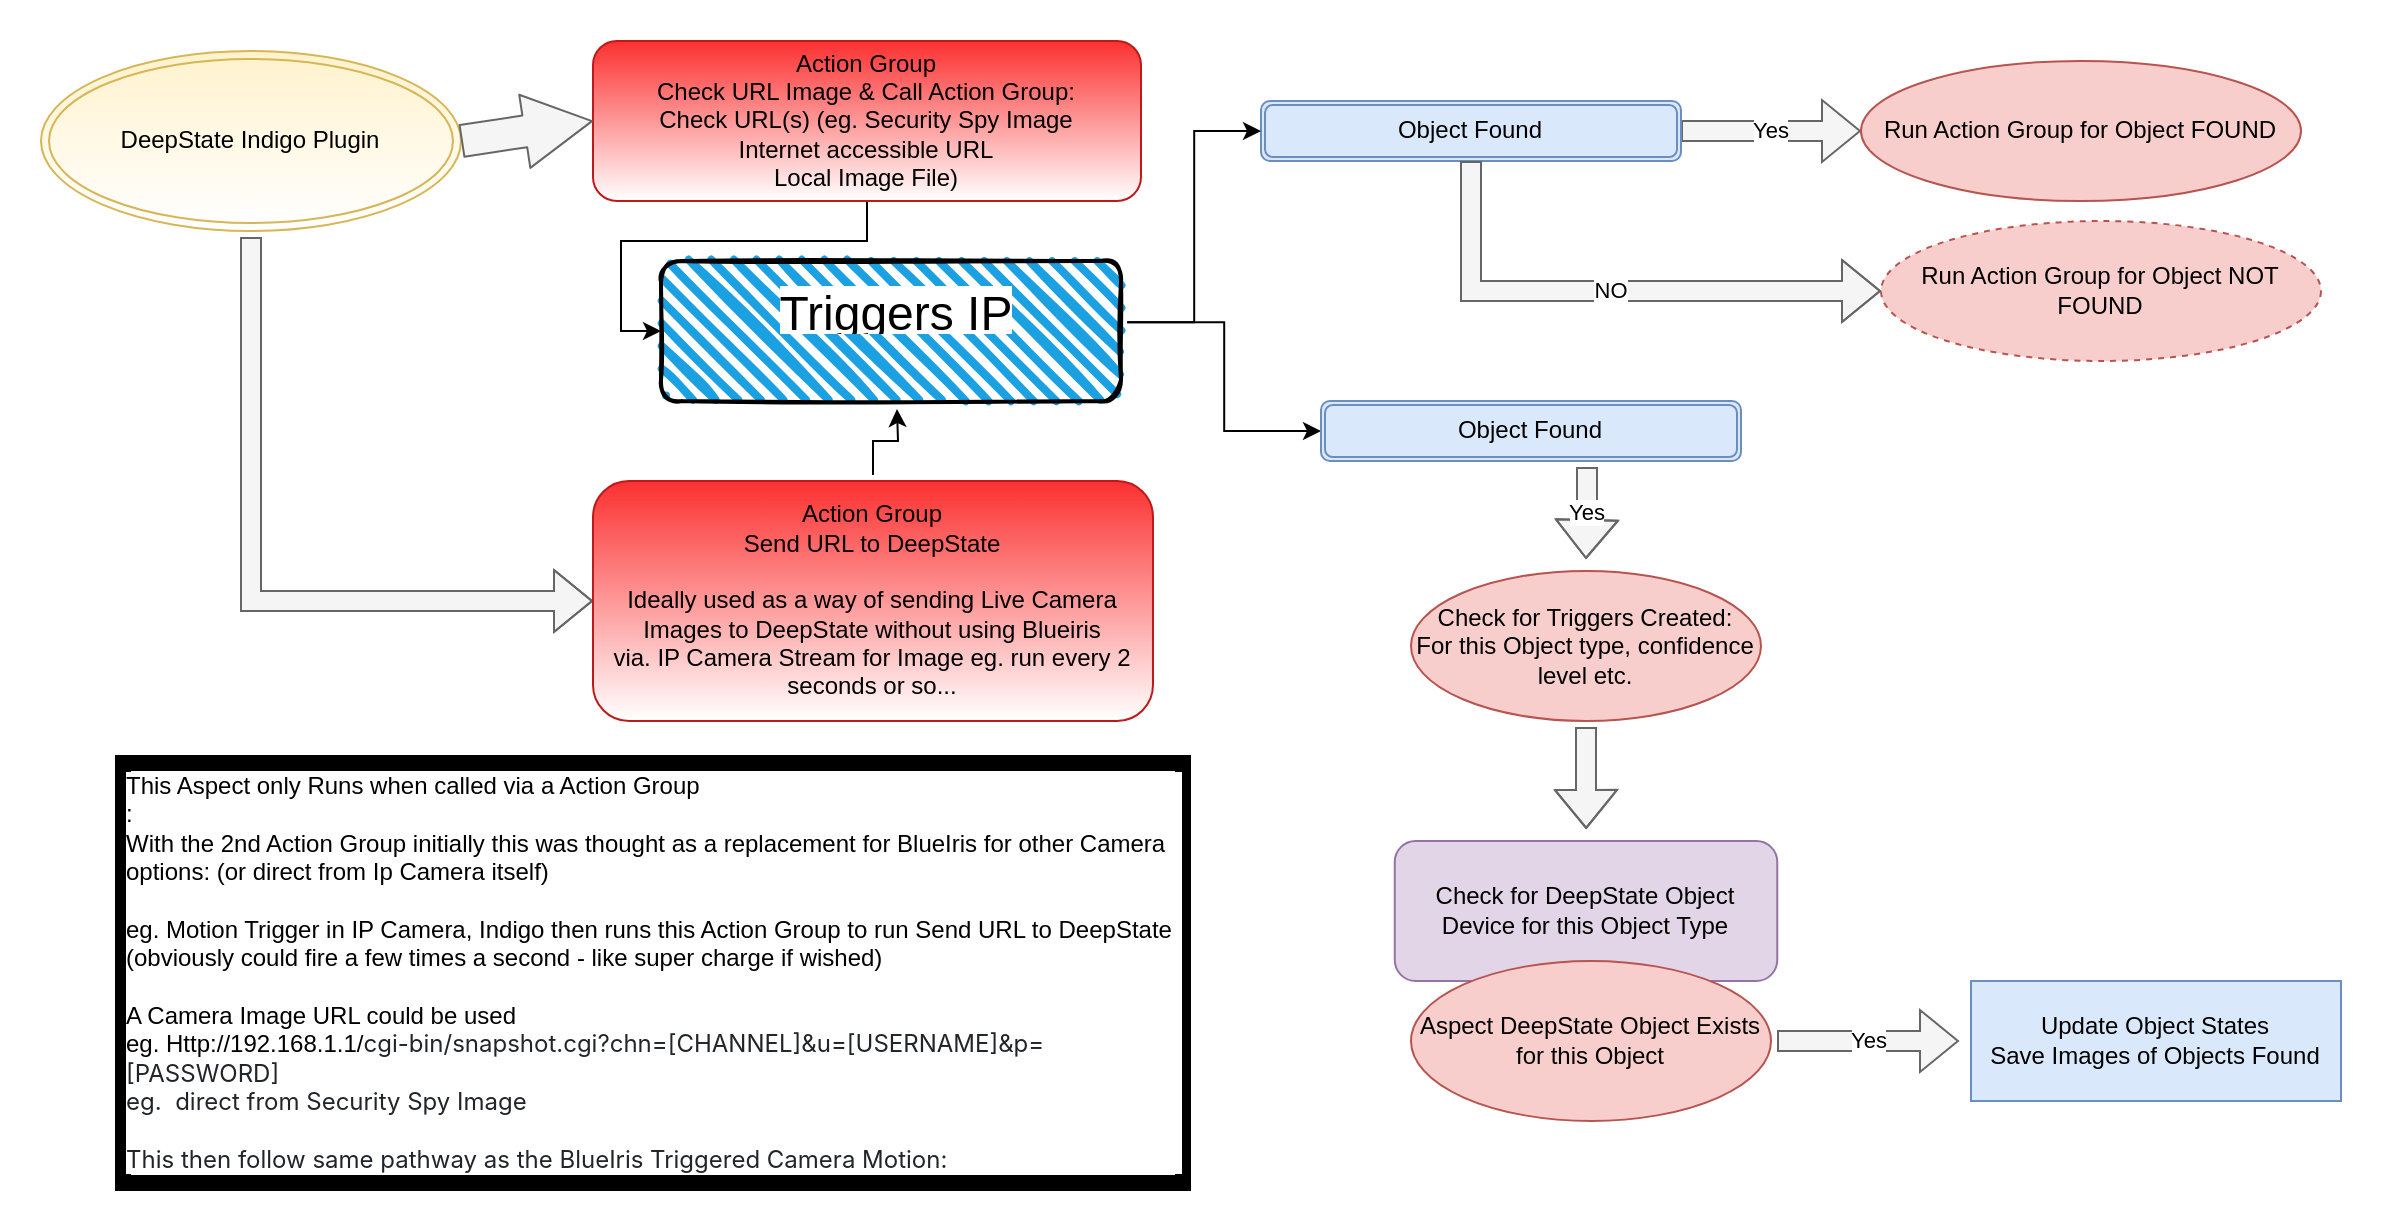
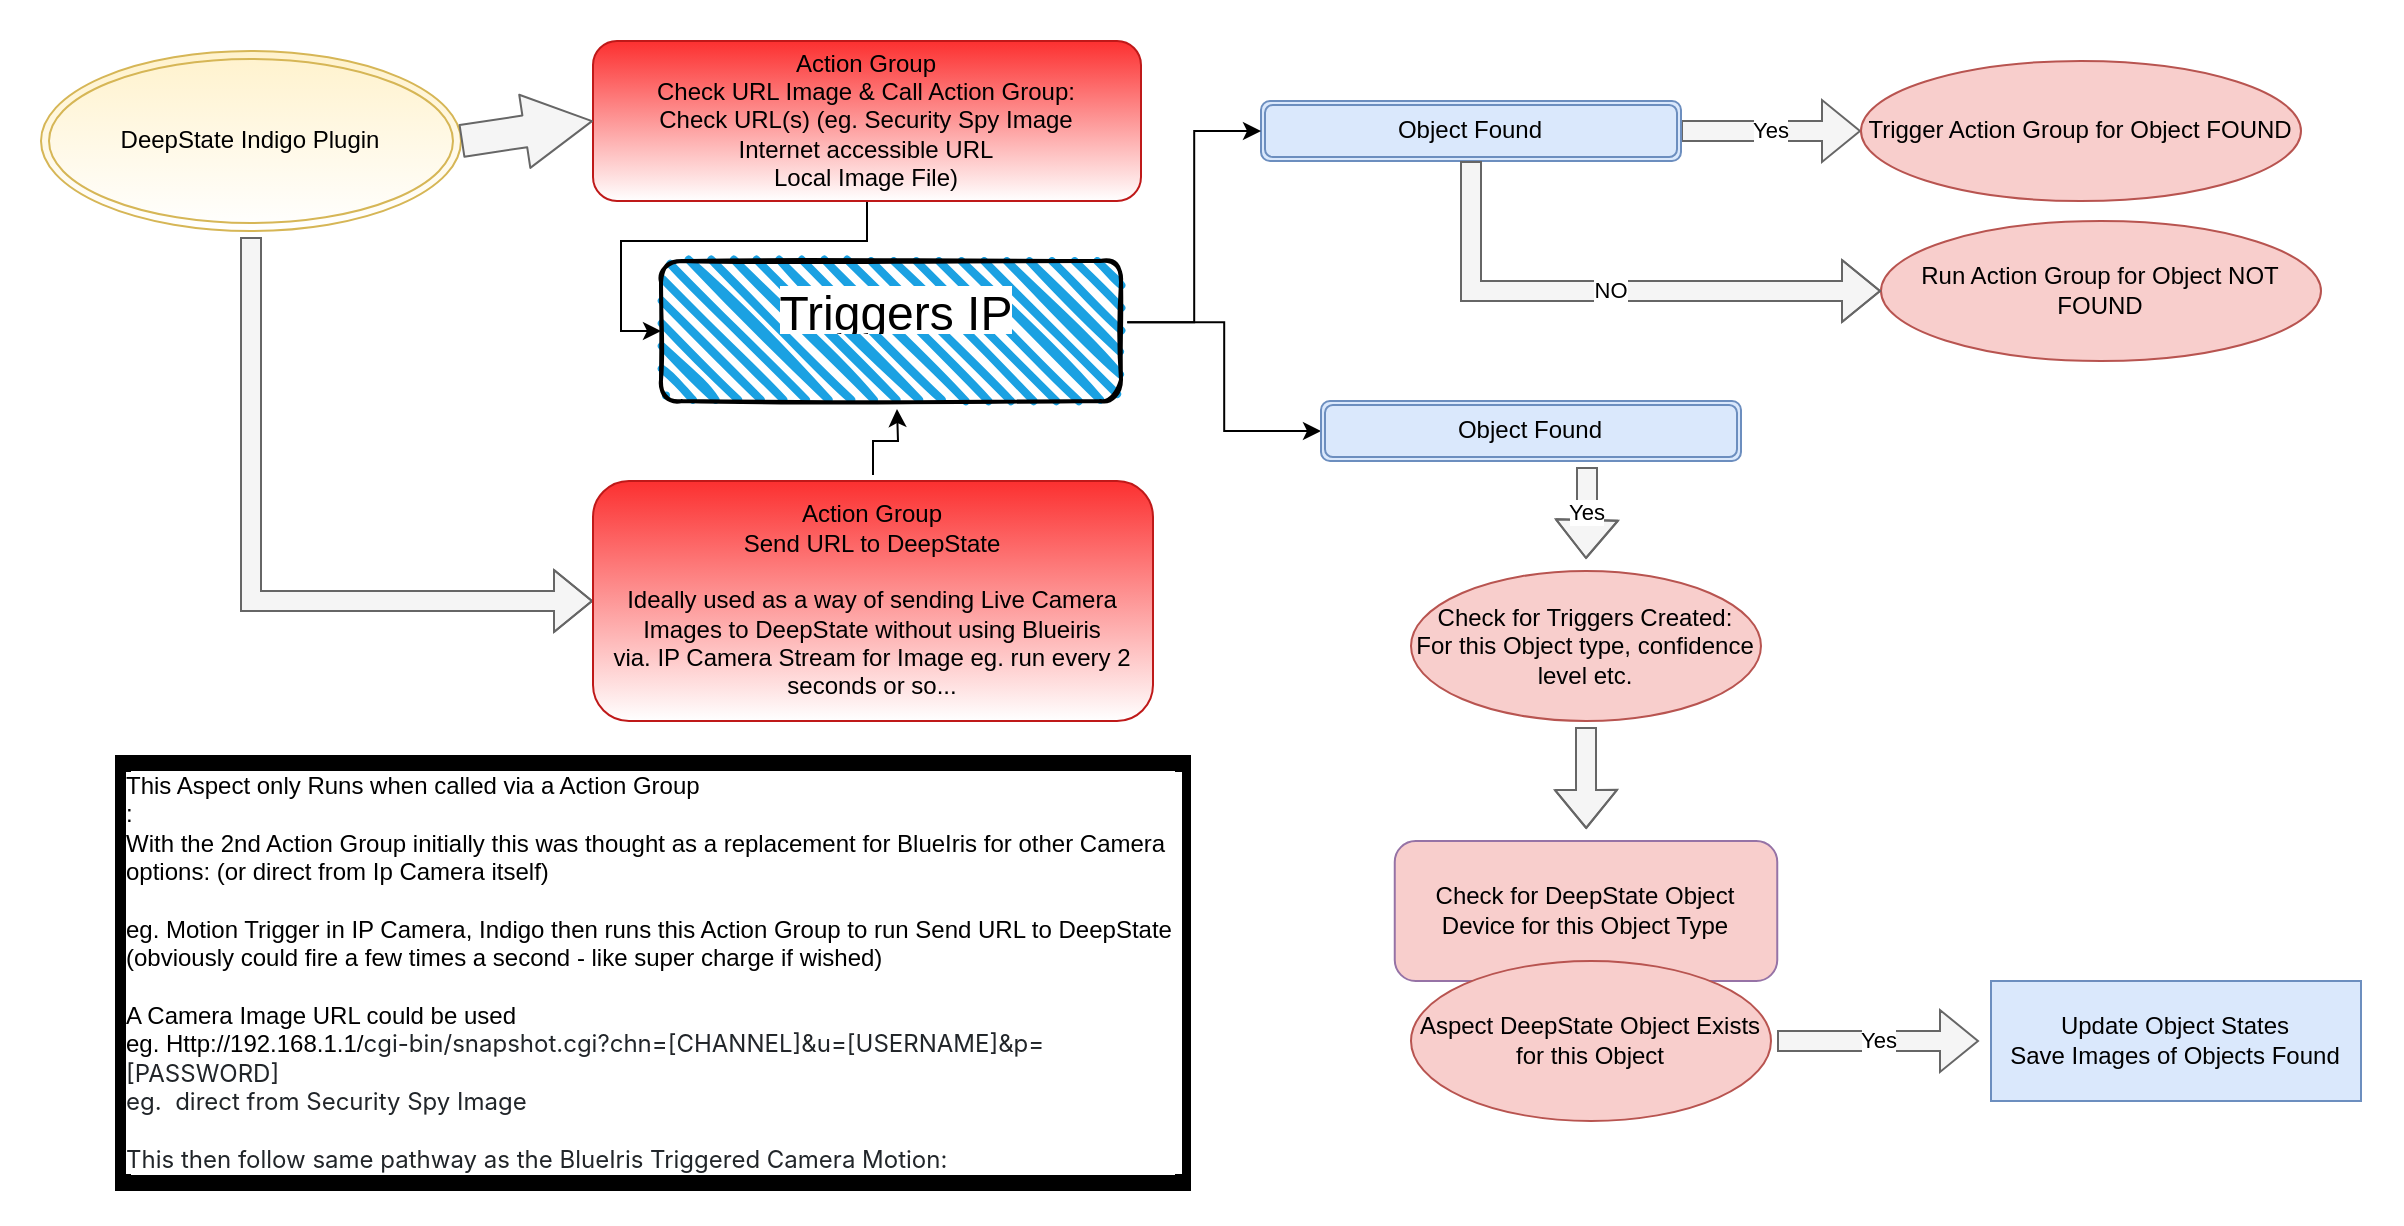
node "Run Action Group for Object FOUND": label "Run Action Group for Object FOUND" -> "Trigger Action Group for Object FOUND"
node "Run Action Group for Object NOT FOUND": style dashed -> solid
node "Check for DeepState Object Device for this Object Type": fillcolor #e1d5e7 -> #f8cecc
node "Update Object States Save Images of Objects Found": moved (2156, 1041) -> (2176, 1041)
